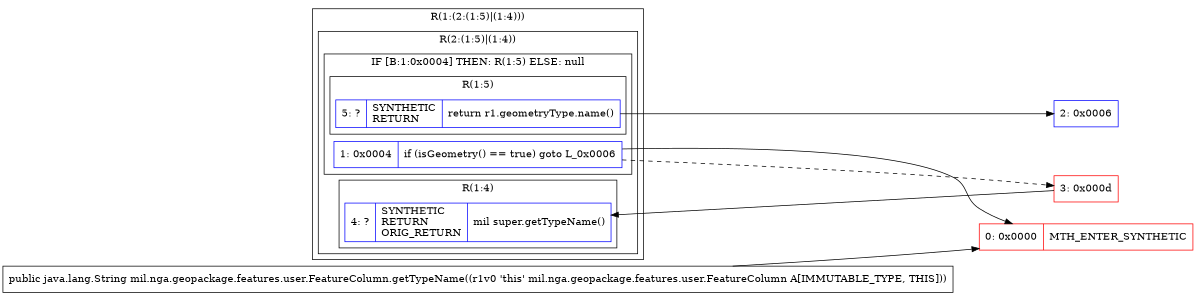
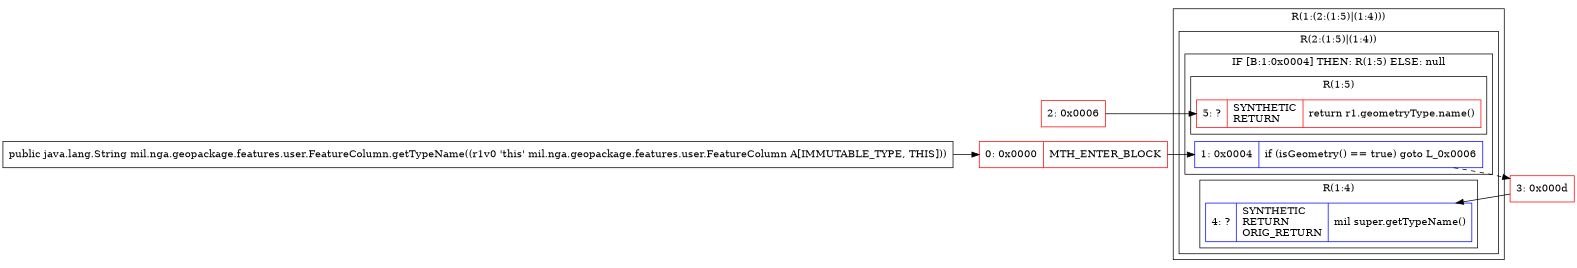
node "5: ?": color blue -> red
edge "5: ?" -> "2: 0x0006": reversed
node "2: 0x0006": color blue -> red
edge "1: 0x0004" -> "0: 0x0000": reversed
node "0: 0x0000": text "MTH_ENTER_SYNTHETIC" -> "MTH_ENTER_BLOCK"
